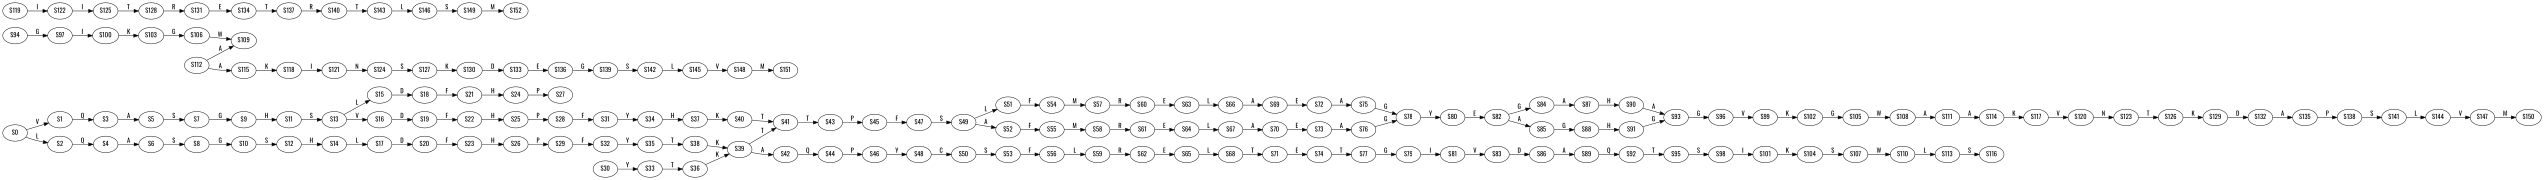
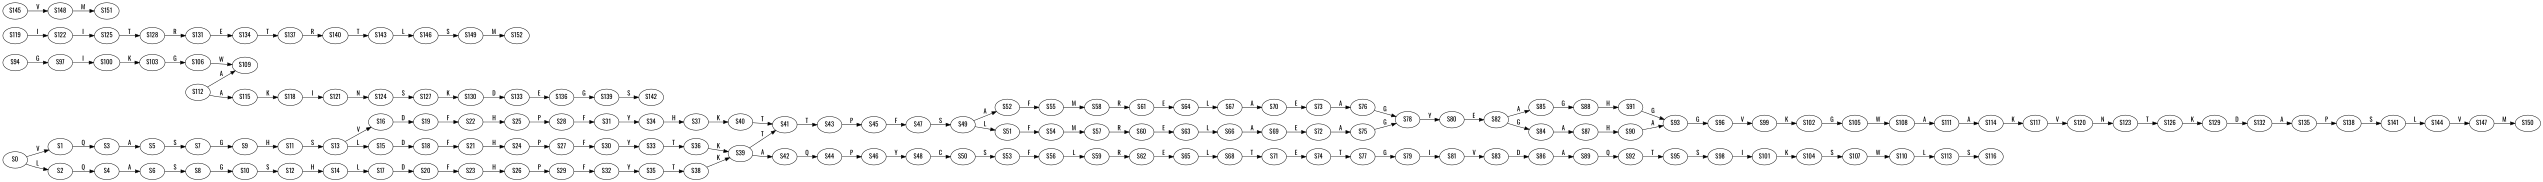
edge "S142" -> "S145": removed, label "L"
edge "S27" -> "S30": added, label "F"
